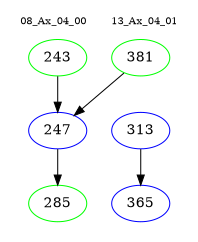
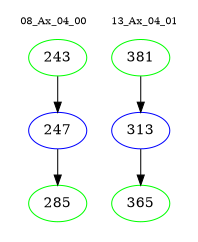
edge "381" -> "247": now "381" -> "313"
node "365": color blue -> green
